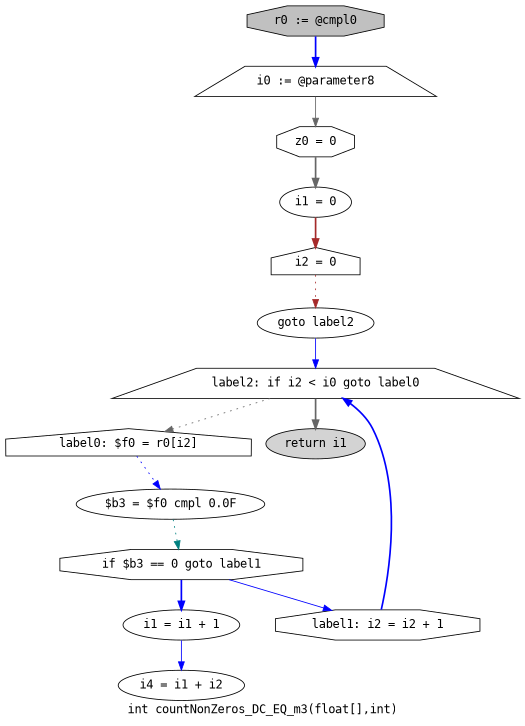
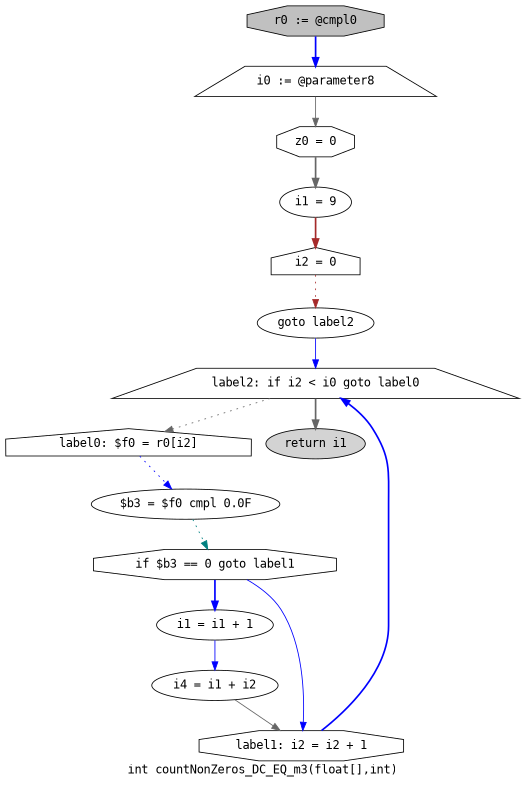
node "i1 = 0": label "i1 = 0" -> "i1 = 9"
edge "i4 = i1 + i2" -> "label1: i2 = i2 + 1": added
